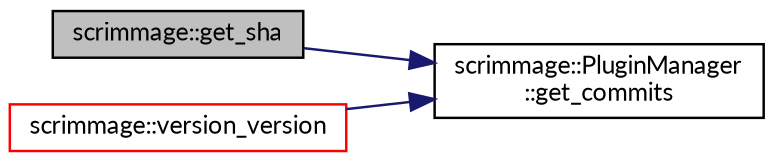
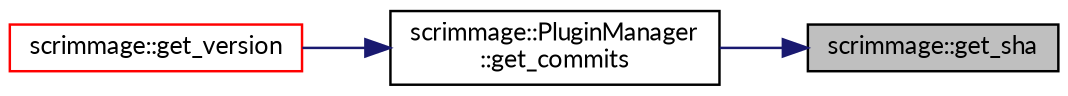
edge "scrimmage::get_sha" -> "scrimmage::PluginManager ::get_commits": reversed
node "scrimmage::version_version": label "scrimmage::version_version" -> "scrimmage::get_version"
